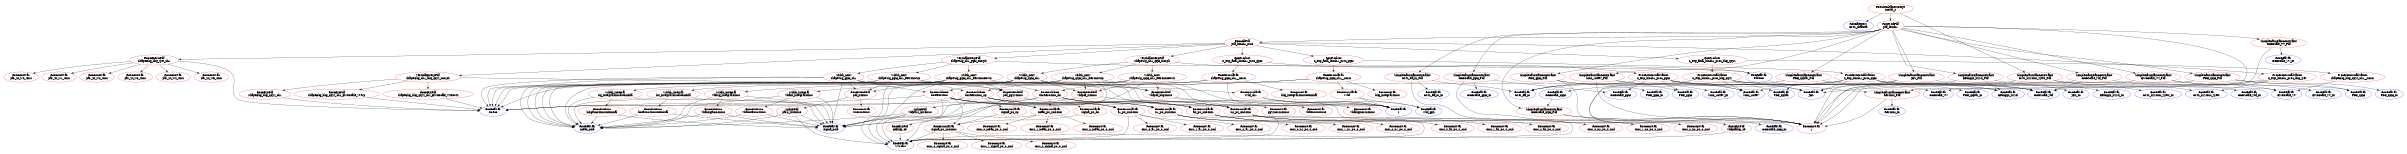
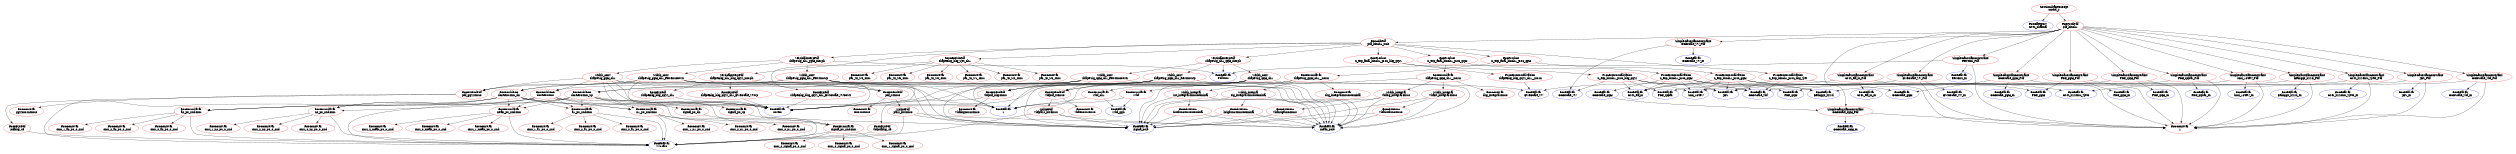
edge "RooSimultaneousOpt model_s" -> "SimpleGaussianConstraint CMS_hzz4mu_Zjets_Pdf": now "RooProdPdf pdf_binch1" -> "SimpleGaussianConstraint CMS_hzz4mu_Zjets_Pdf"
edge "RooRealVar Pdf4mu" -> "SimpleGaussianConstraint Res4mu_Pdf": reversed
